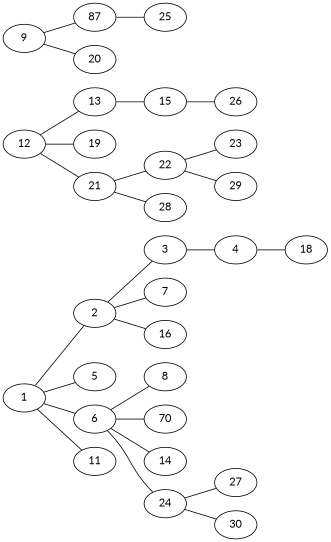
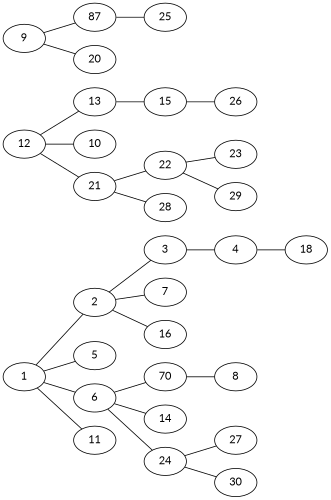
node "19": label "19" -> "10"
edge "8" -- "6": now "8" -- "70"
